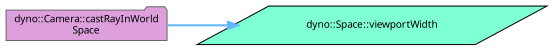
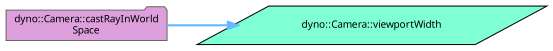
node "dyno::Space::viewportWidth": label "dyno::Space::viewportWidth" -> "dyno::Camera::viewportWidth"
